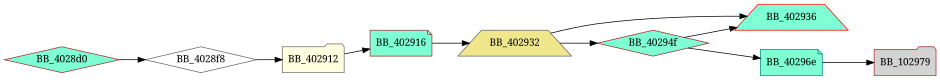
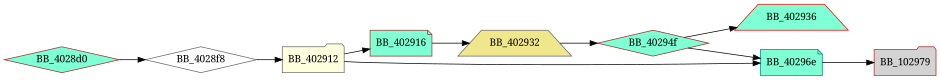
edge "BB_402932" -> "BB_402936": removed
edge "BB_402912" -> "BB_40296e": added
